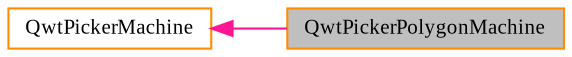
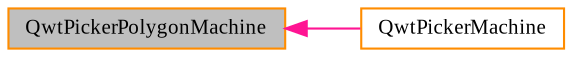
edge "QwtPickerPolygonMachine" -> "QwtPickerMachine": reversed
